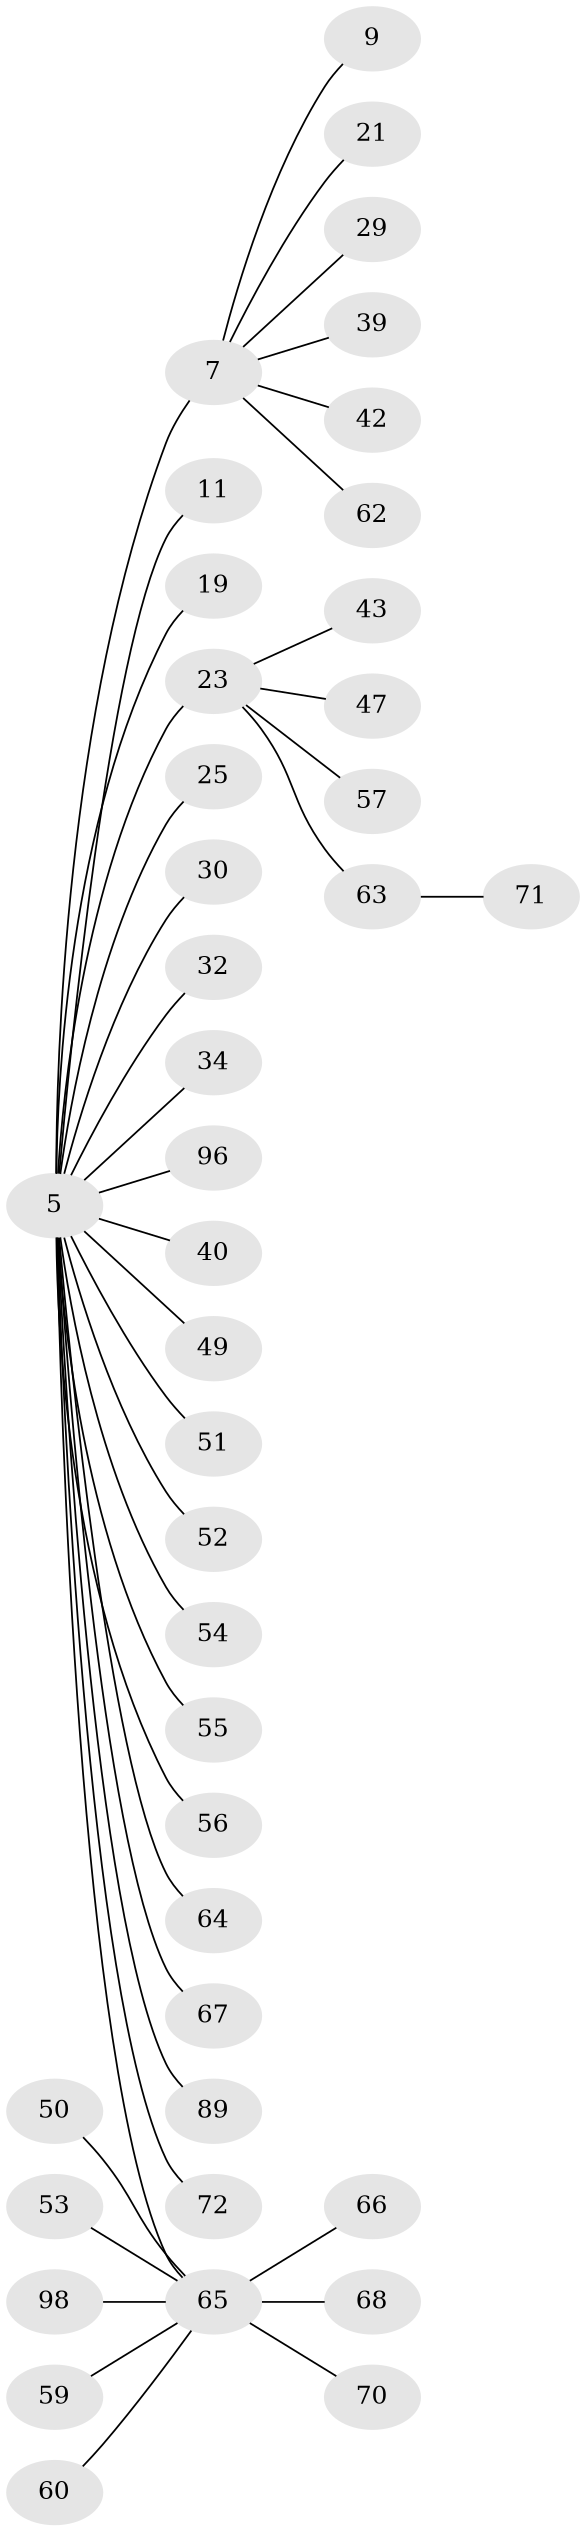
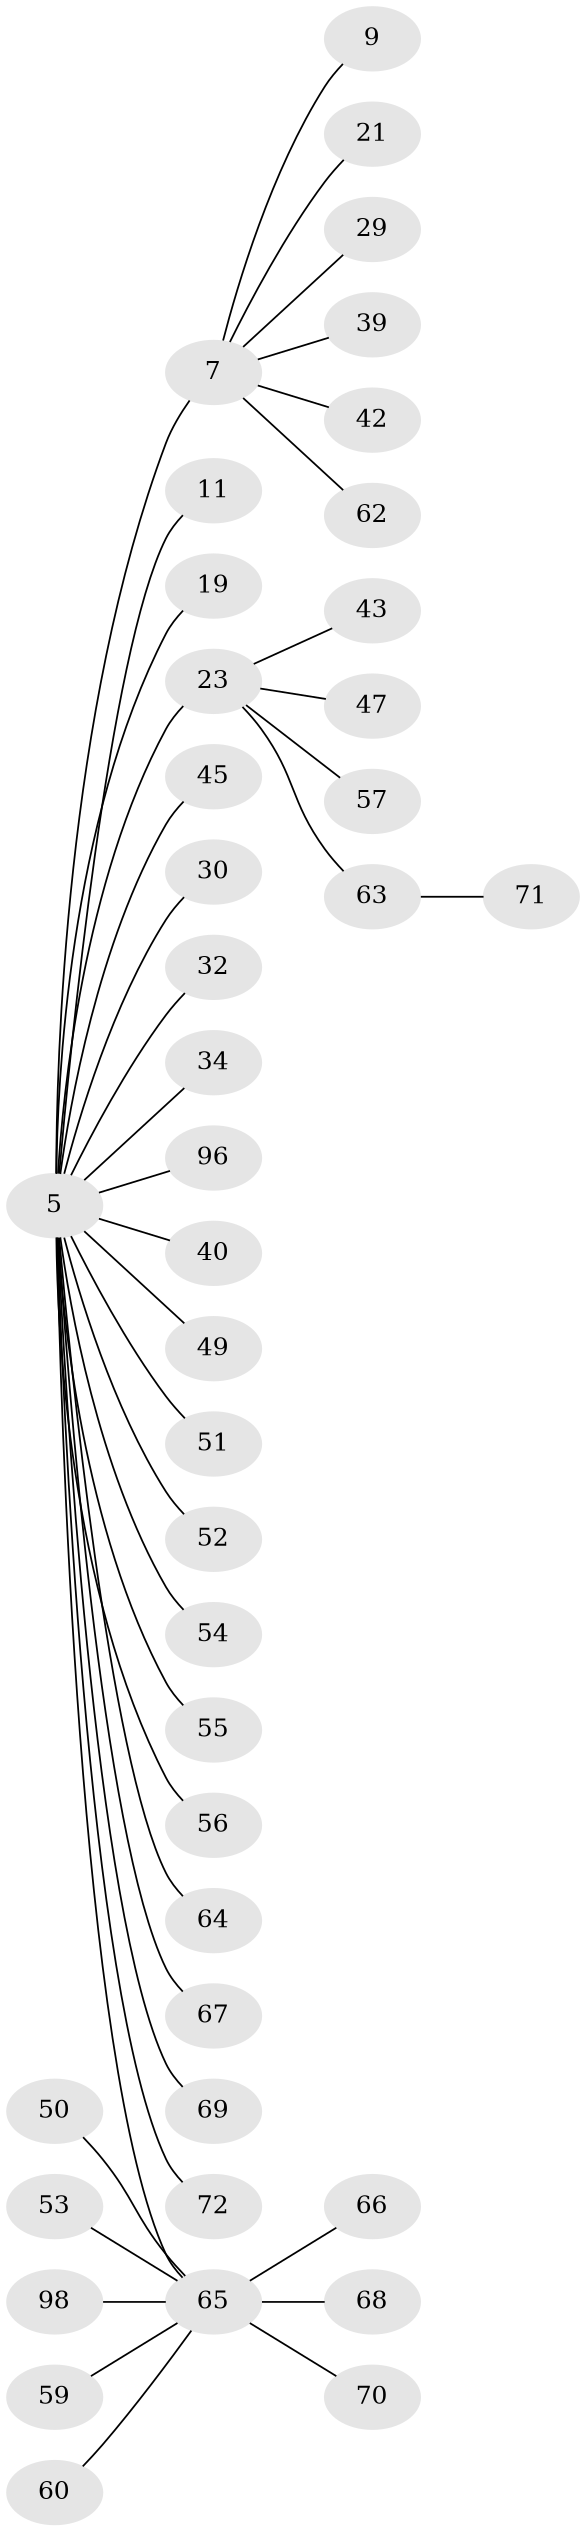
node "25": label "25" -> "45"
node "89": label "89" -> "69"
